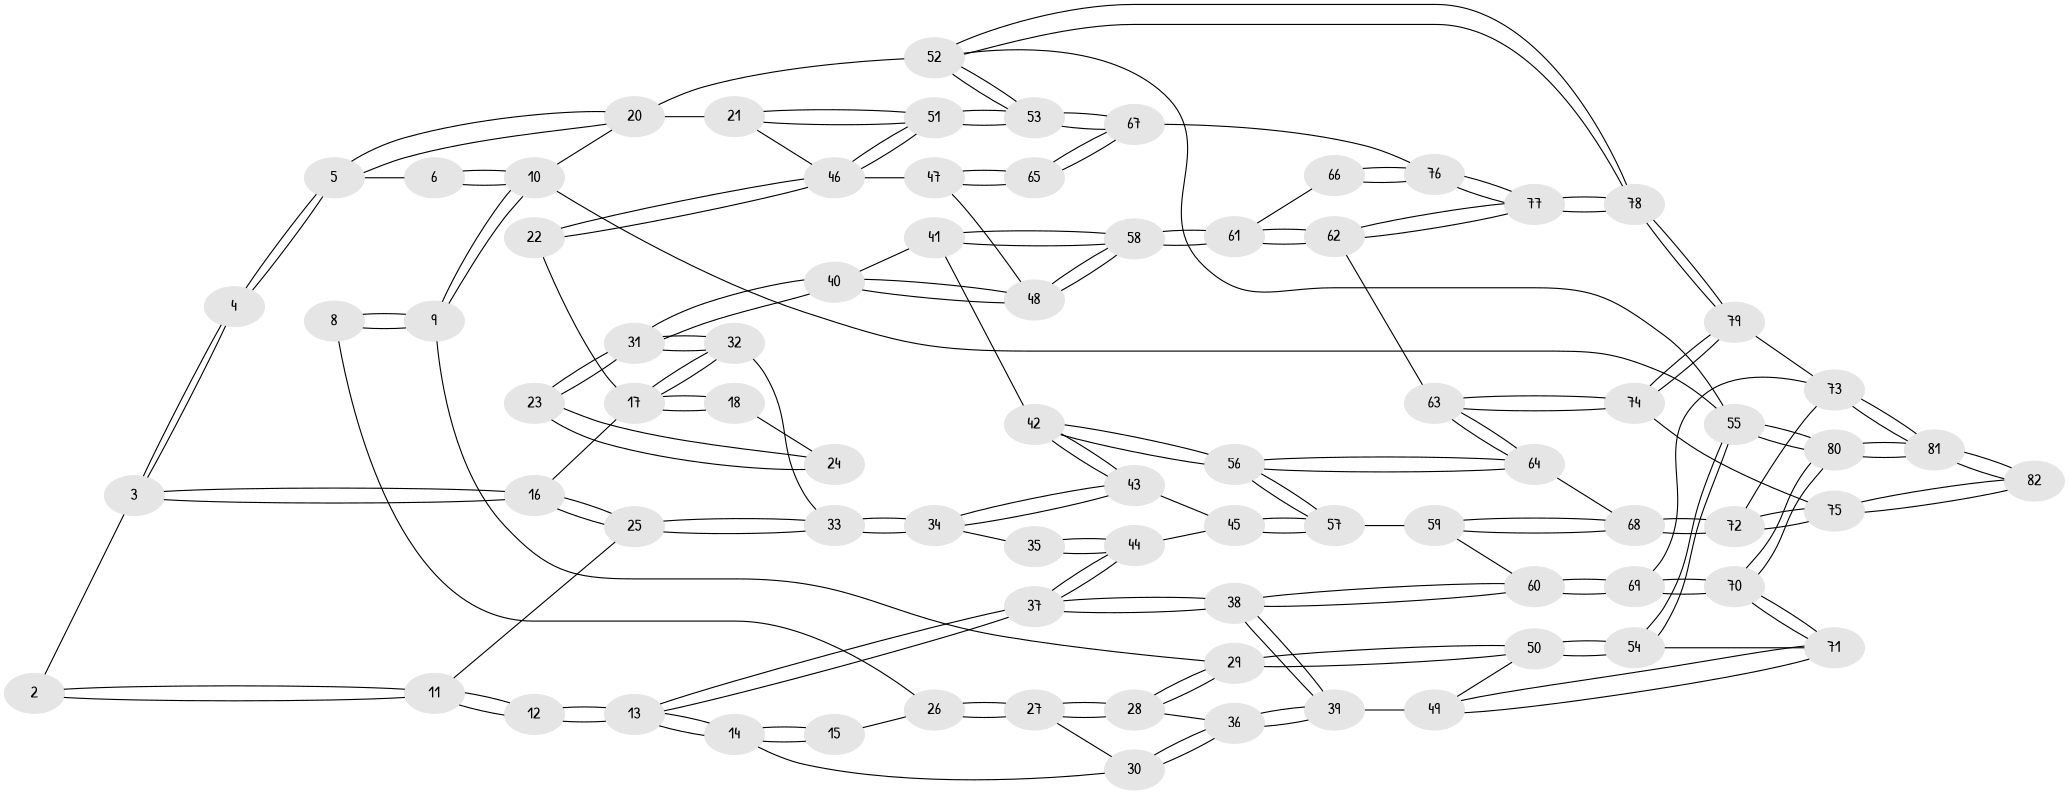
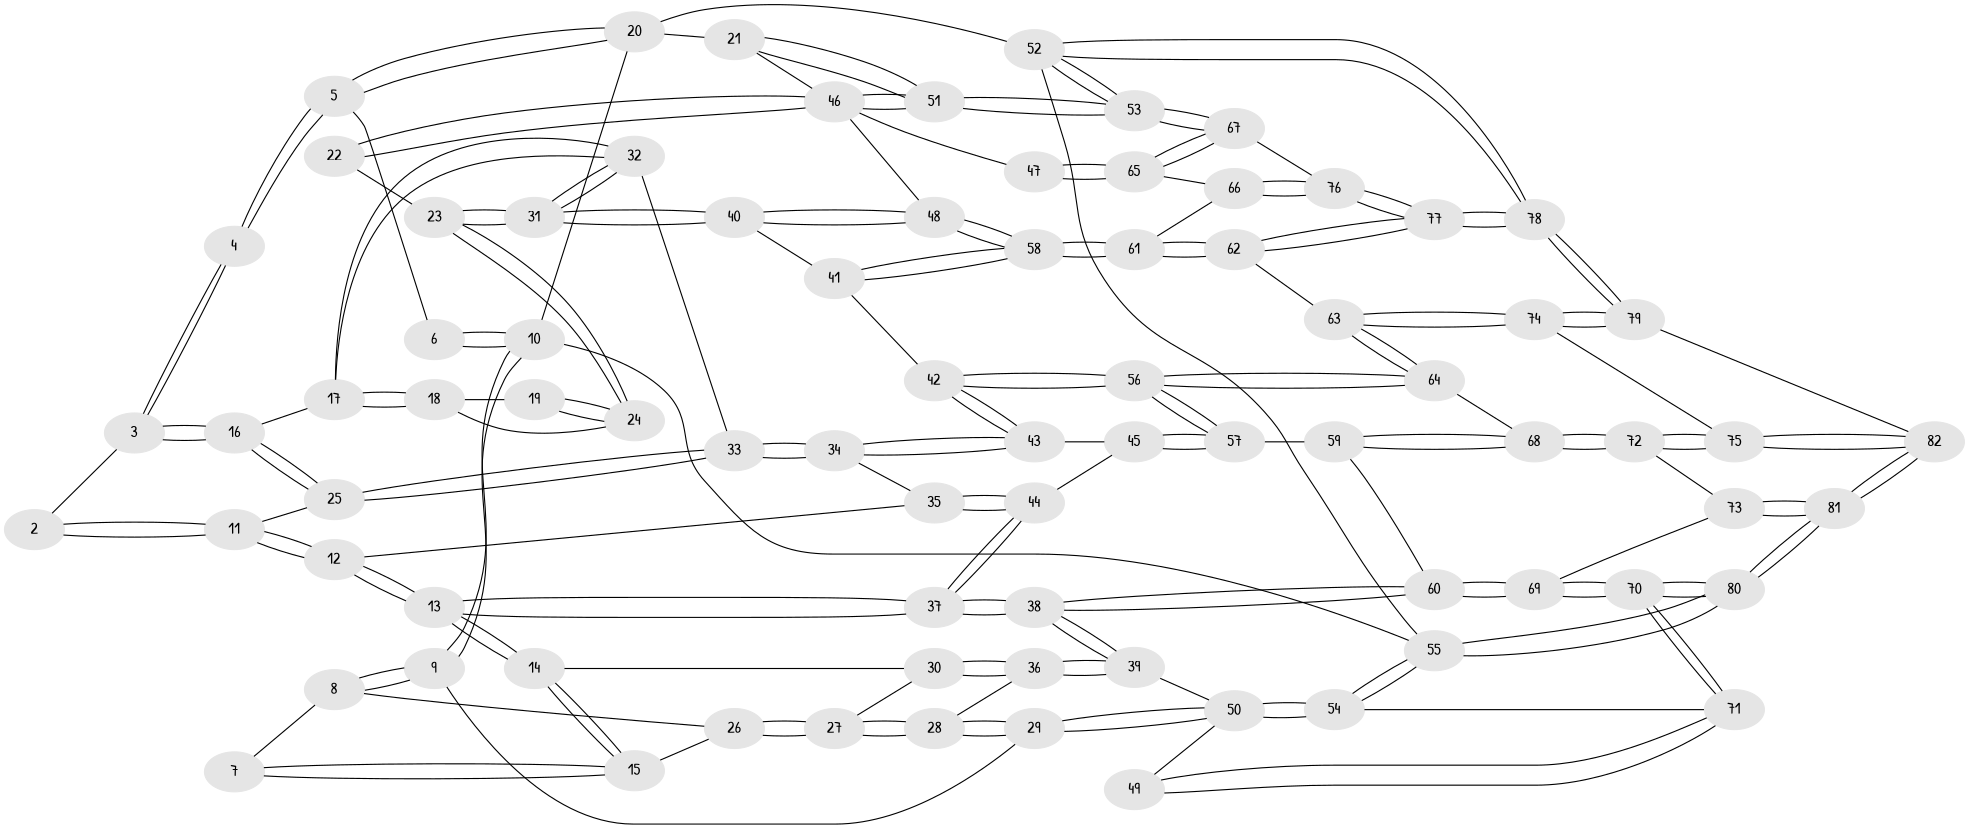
edge "65" -- "66": added
edge "47" -- "48": now "46" -- "48"
edge "22" -- "17": now "22" -- "23"
edge "79" -- "73": now "79" -- "82"
node "19": added
edge "35" -- "12": added
edge "39" -- "49": now "39" -- "50"
node "7": added
